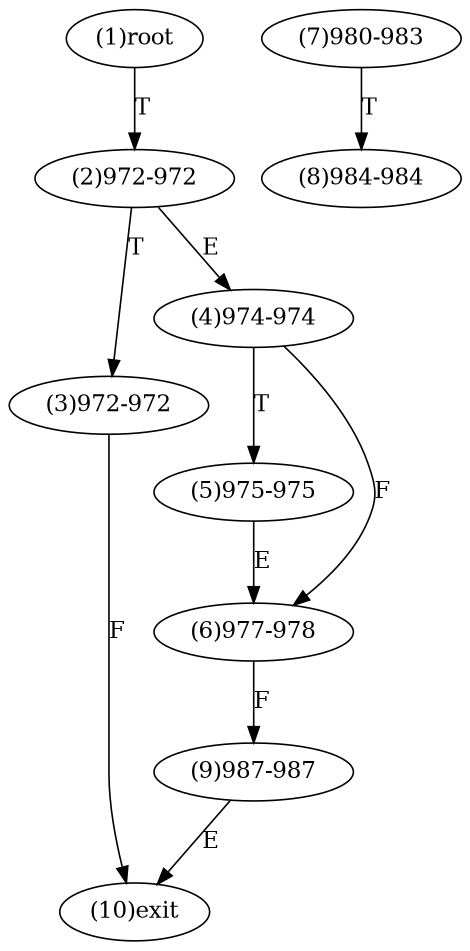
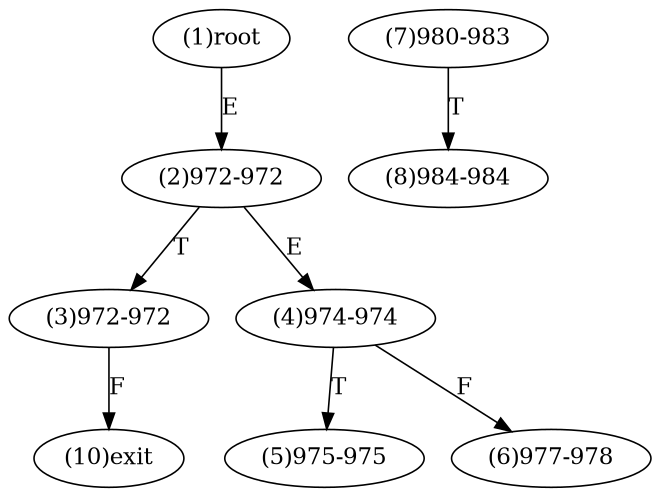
edge "(1)root" -> "(2)972-972": label "T" -> "E"
edge "(5)975-975" -> "(6)977-978": removed, label "E"
node "(9)987-987": removed
